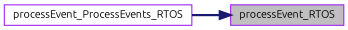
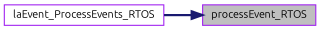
node "processEvent_ProcessEvents_RTOS": label "processEvent_ProcessEvents_RTOS" -> "laEvent_ProcessEvents_RTOS"
